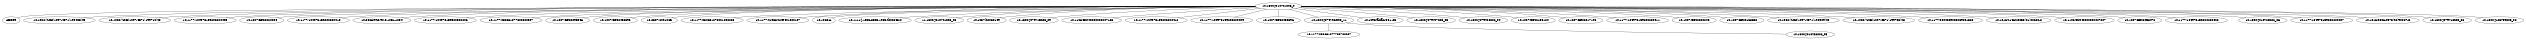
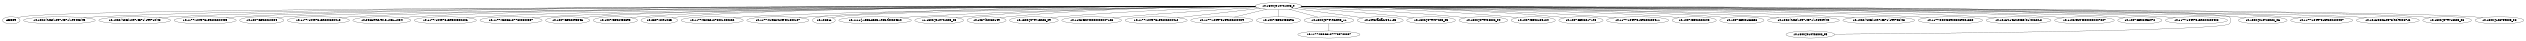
edge "10.1300/J079V06N03_11" -- "10.1300/J010v28n02_05": now "10.1300/J010v41n03_0" -- "10.1300/J010v28n02_05"
